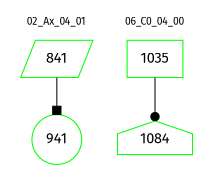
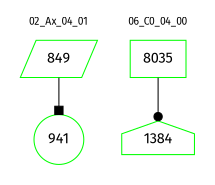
node "841": label "841" -> "849"
node "1035": label "1035" -> "8035"
node "1084": label "1084" -> "1384"
